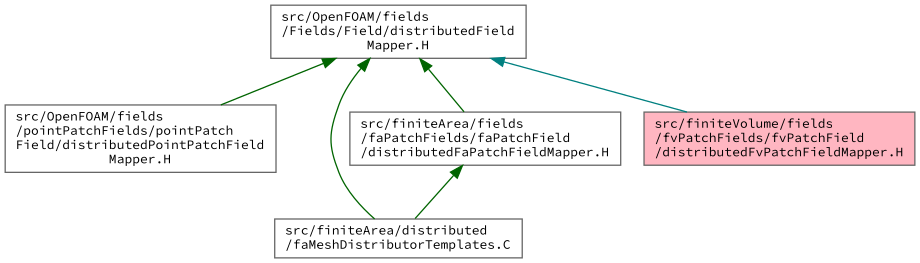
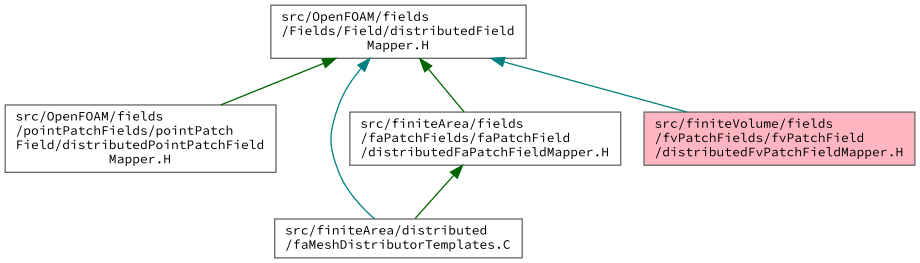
edge "src/finiteArea/distributed /faMeshDistributorTemplates.C" -> "src/OpenFOAM/fields /Fields/Field/distributedField Mapper.H": color darkgreen -> teal
